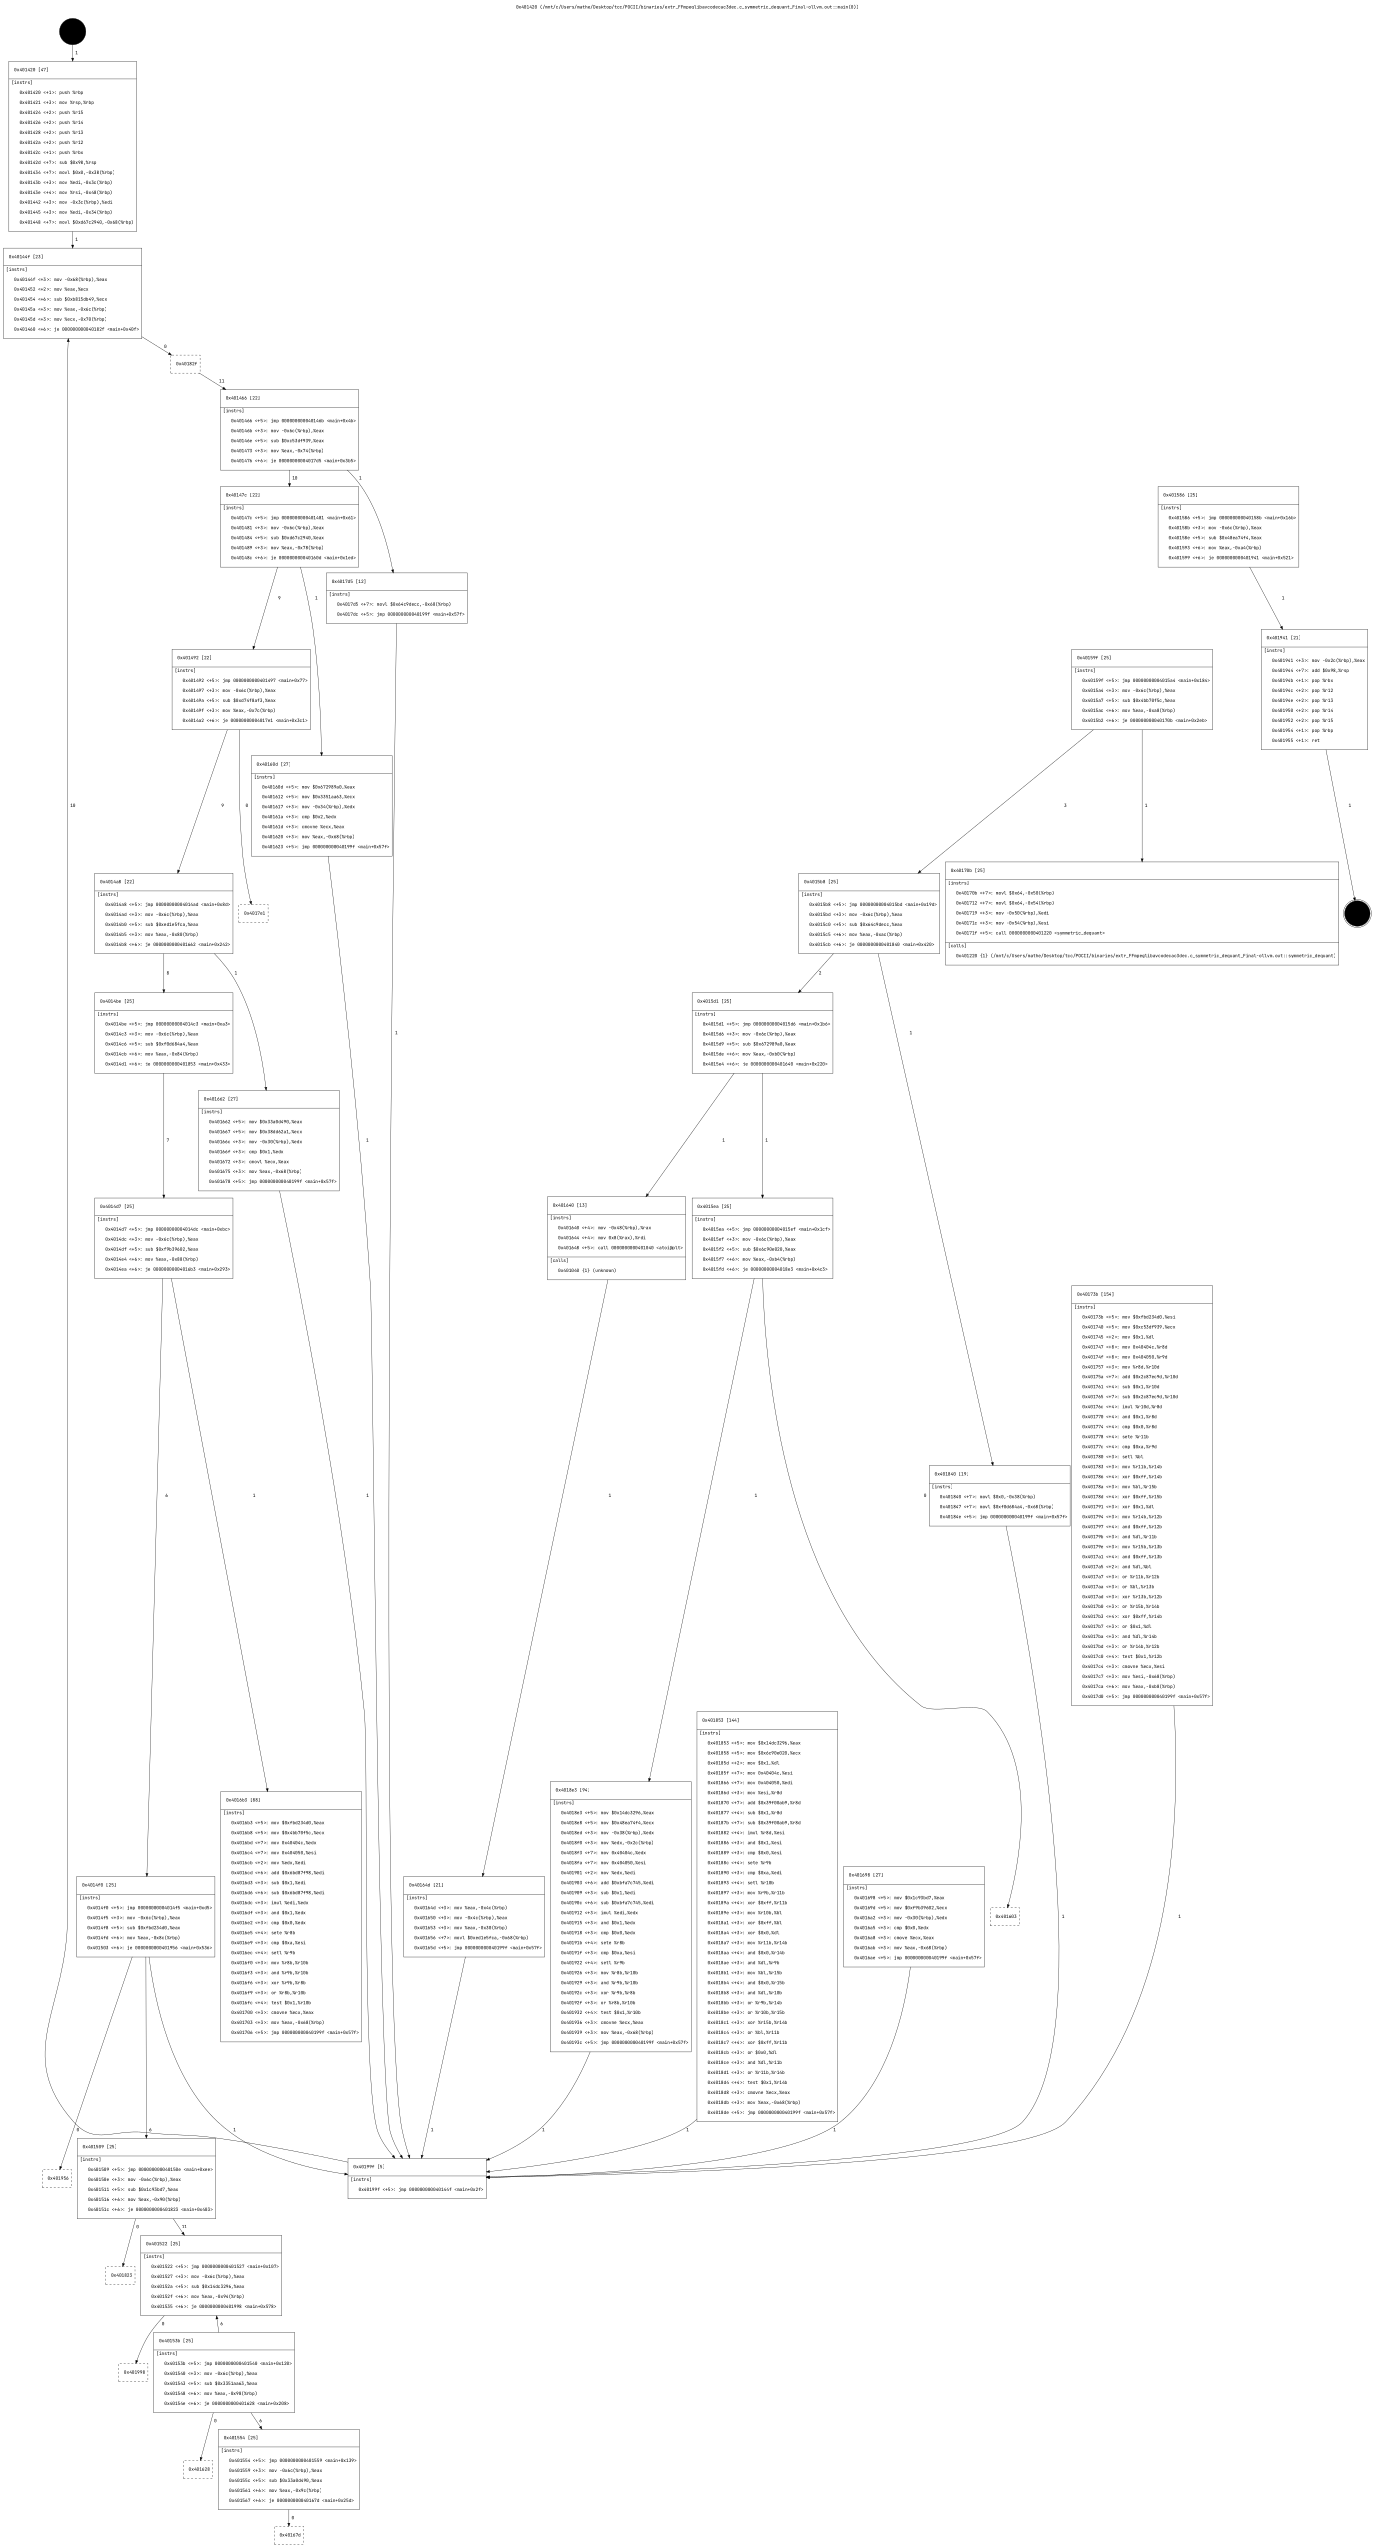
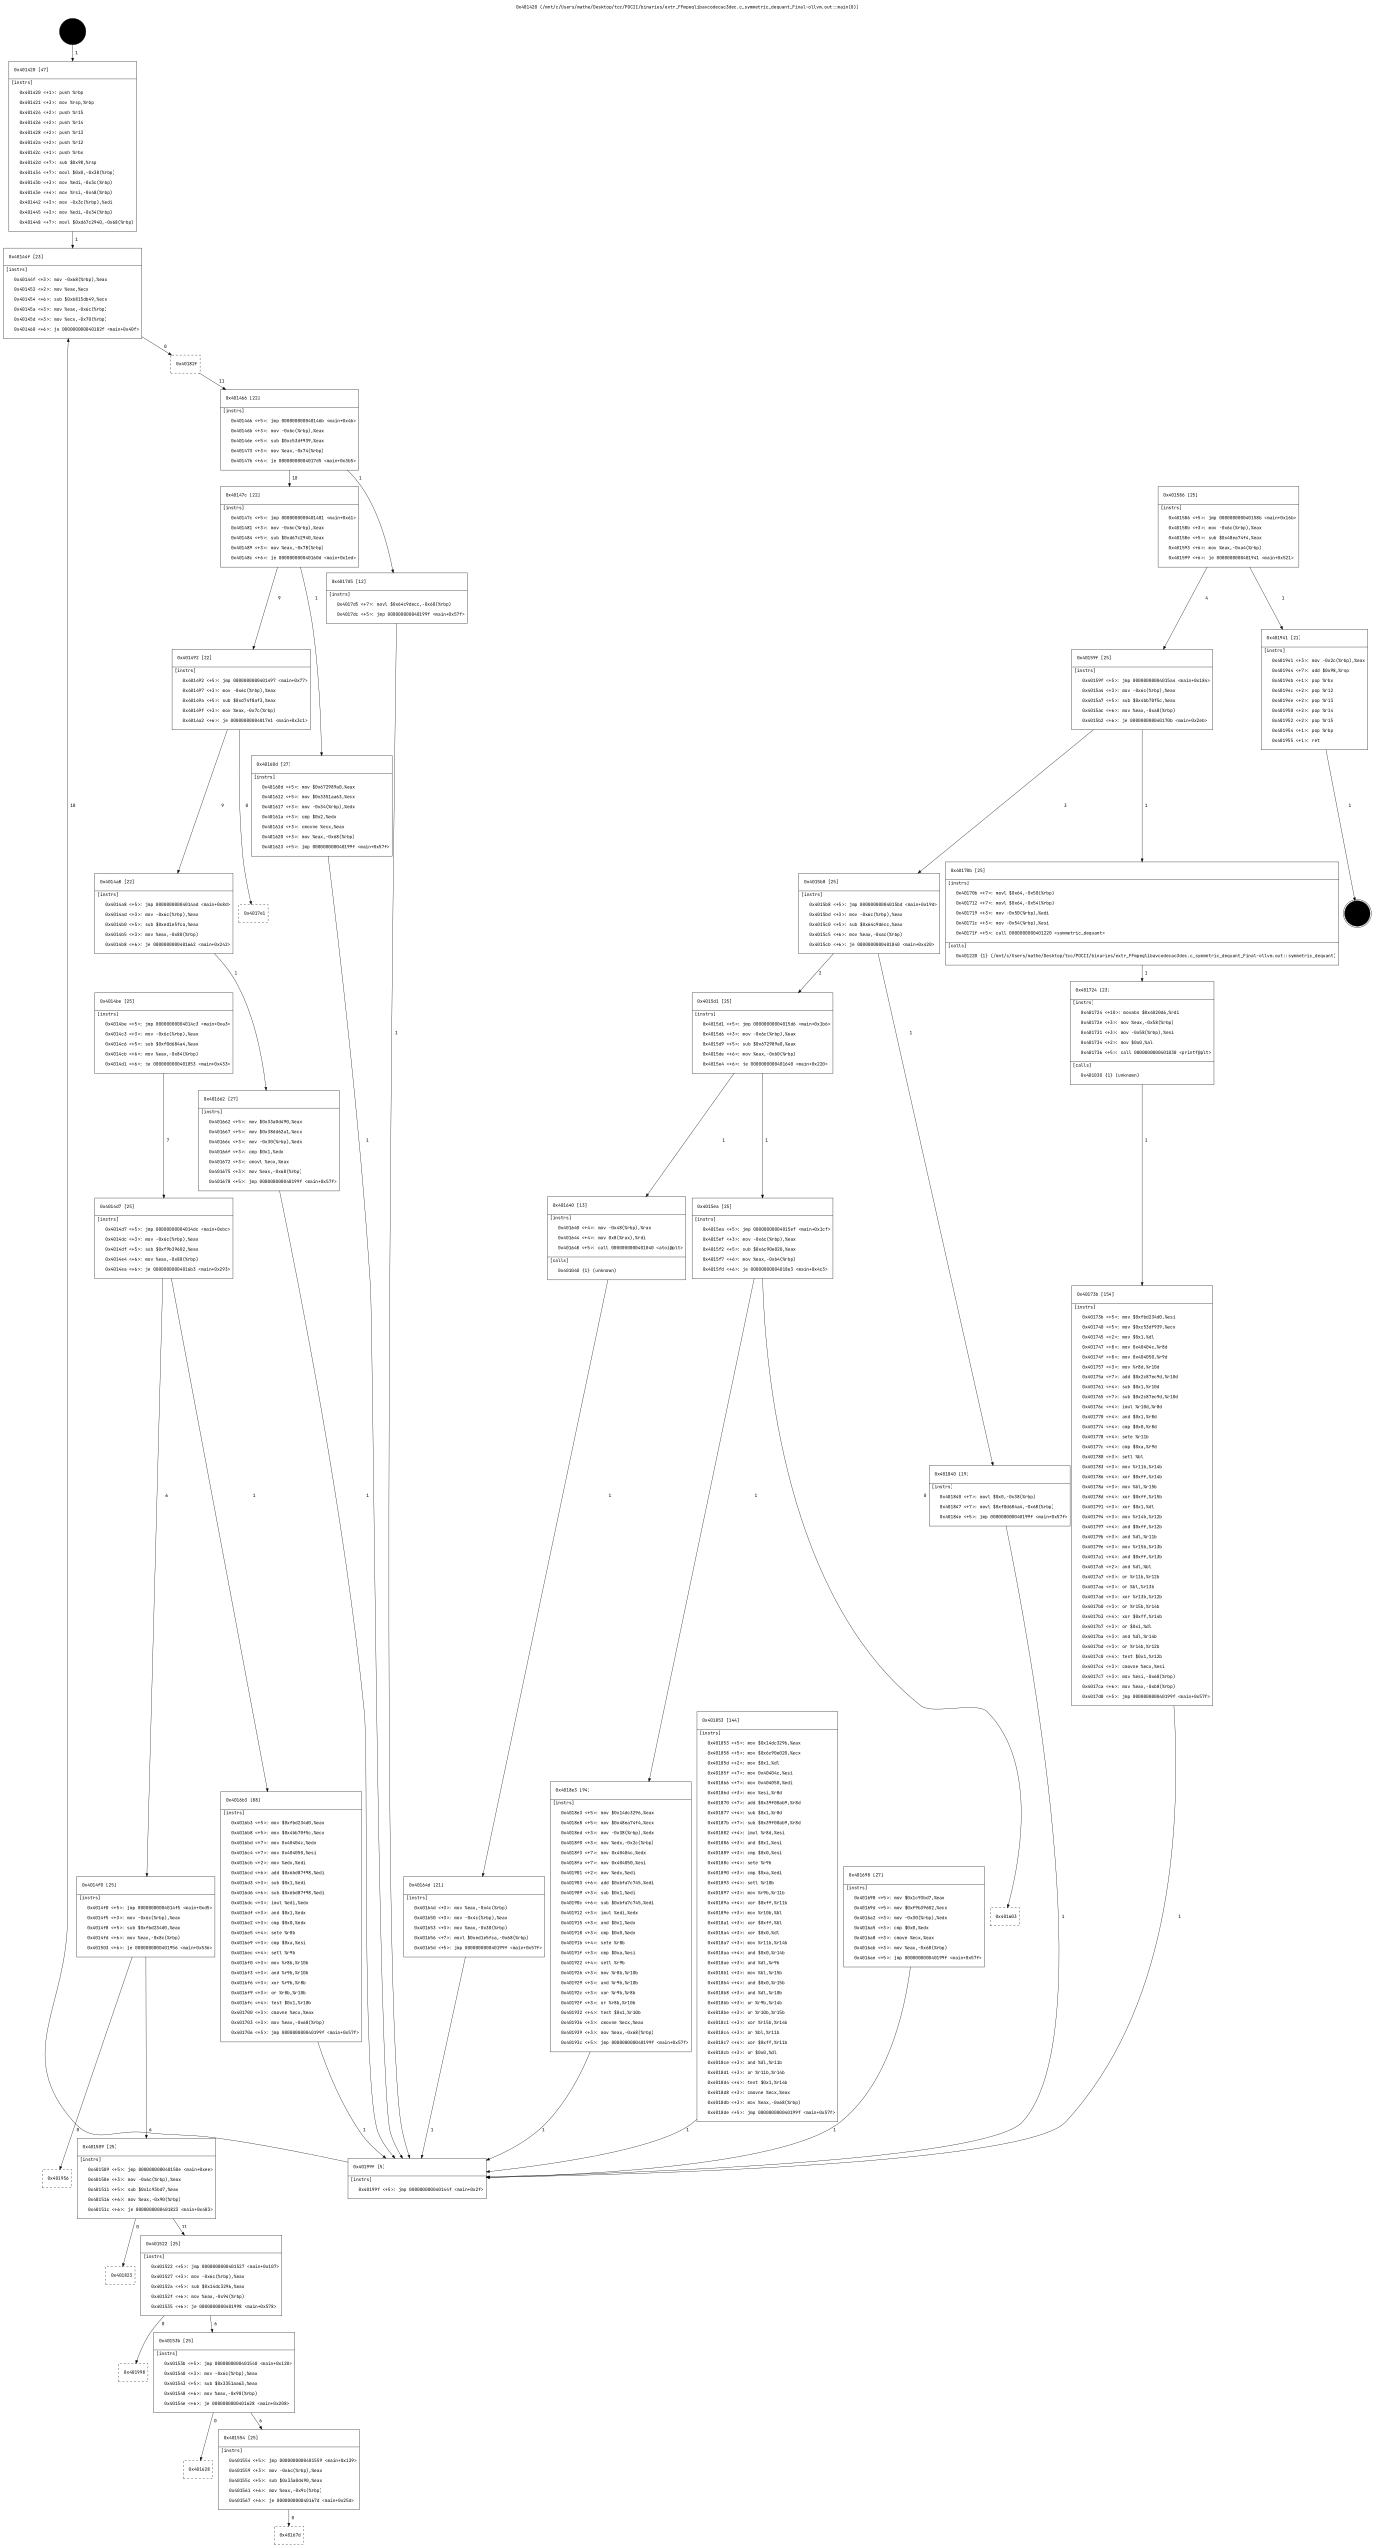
edge "0x401586 [25]" -> "0x40159f [25]": added, label "4"
edge "0x4014a8 [22]" -> "0x4014be [25]": removed, label "8"
node "0x401724 [23]": added
edge "0x4014f0 [25]" -> "0x40199f [5]": now "0x4016b3 [88]" -> "0x40199f [5]"
edge "0x40153b [25]" -> "0x401522 [25]": reversed
